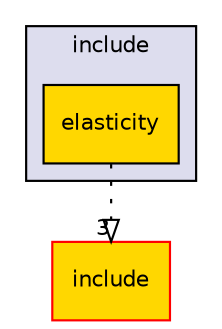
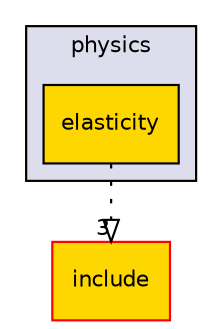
cluster "include": label "include" -> "physics"
